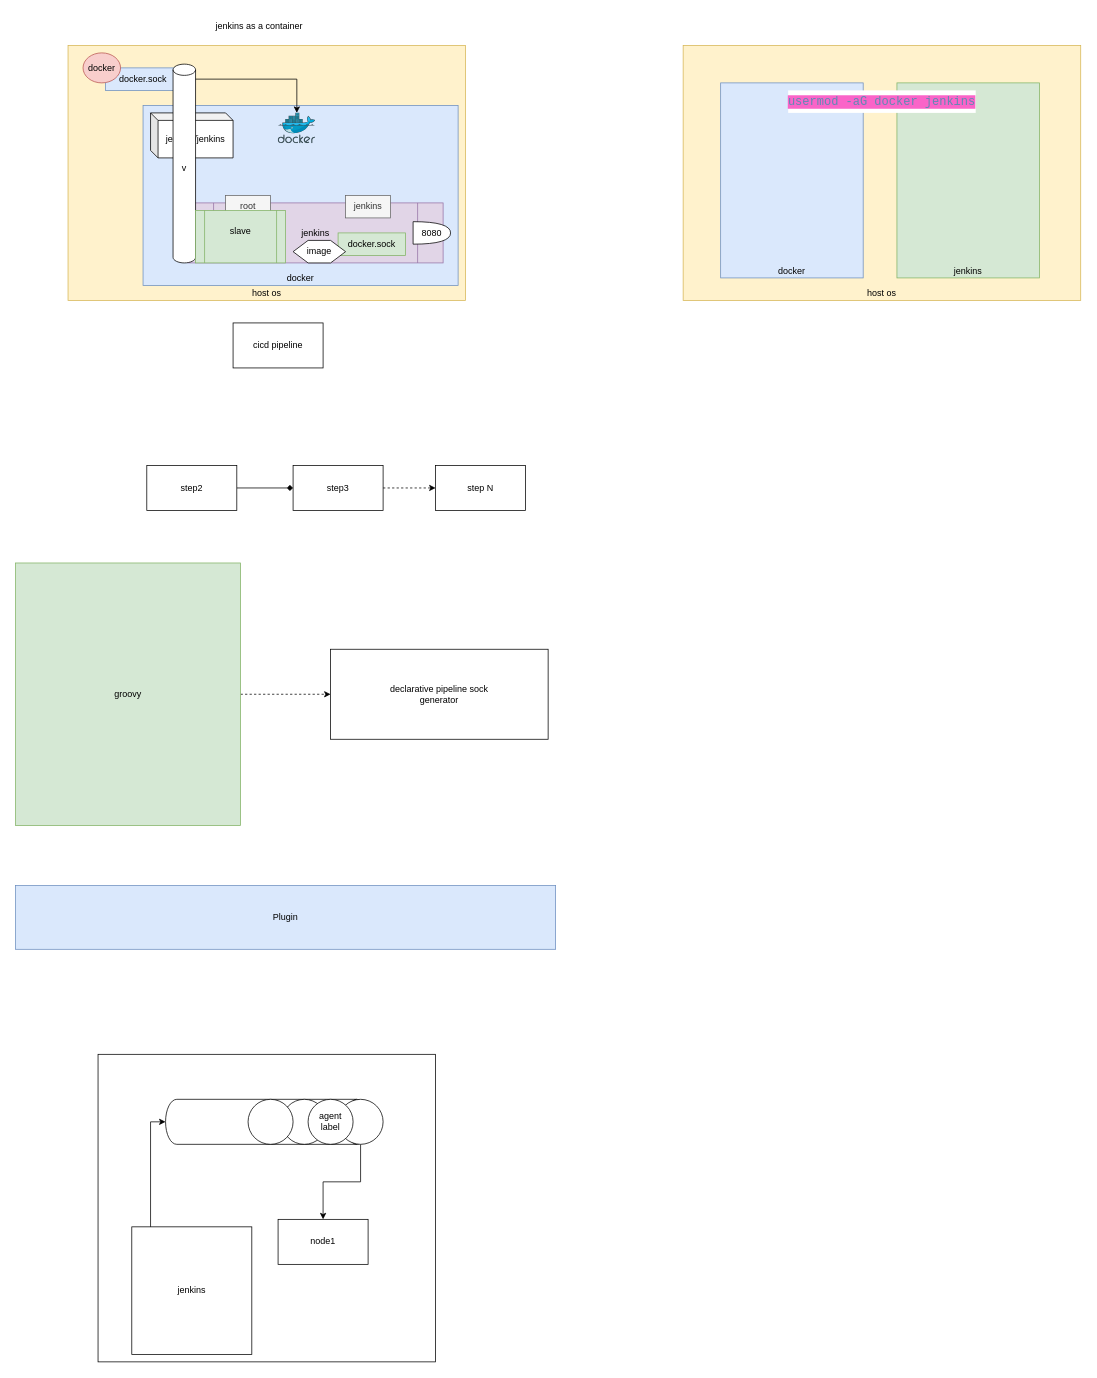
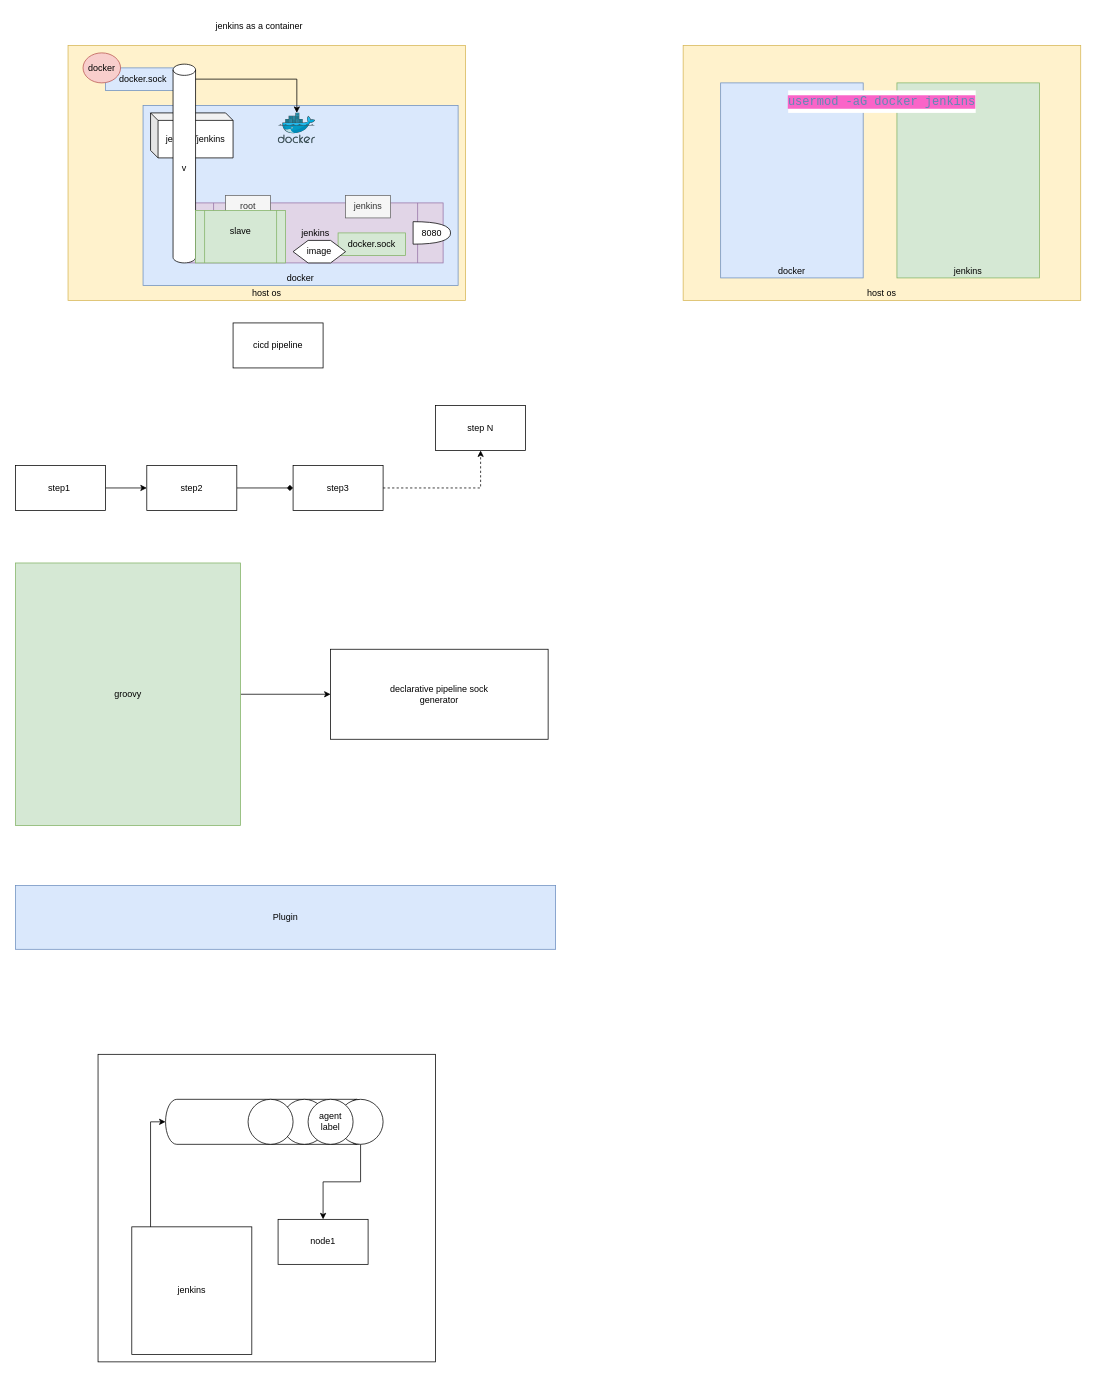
node "step1": added
edge "step1" -> "step2": added
node "step N": moved (480, 488) -> (480, 428)
edge "groovy" -> "declarative pipeline sock generator": style dashed -> solid
